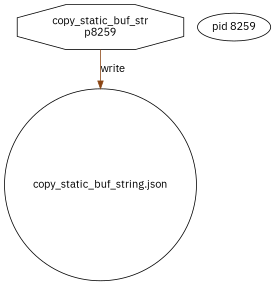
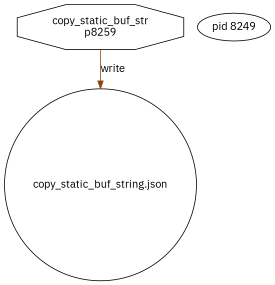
node "pid 8259": label "pid 8259" -> "pid 8249"
